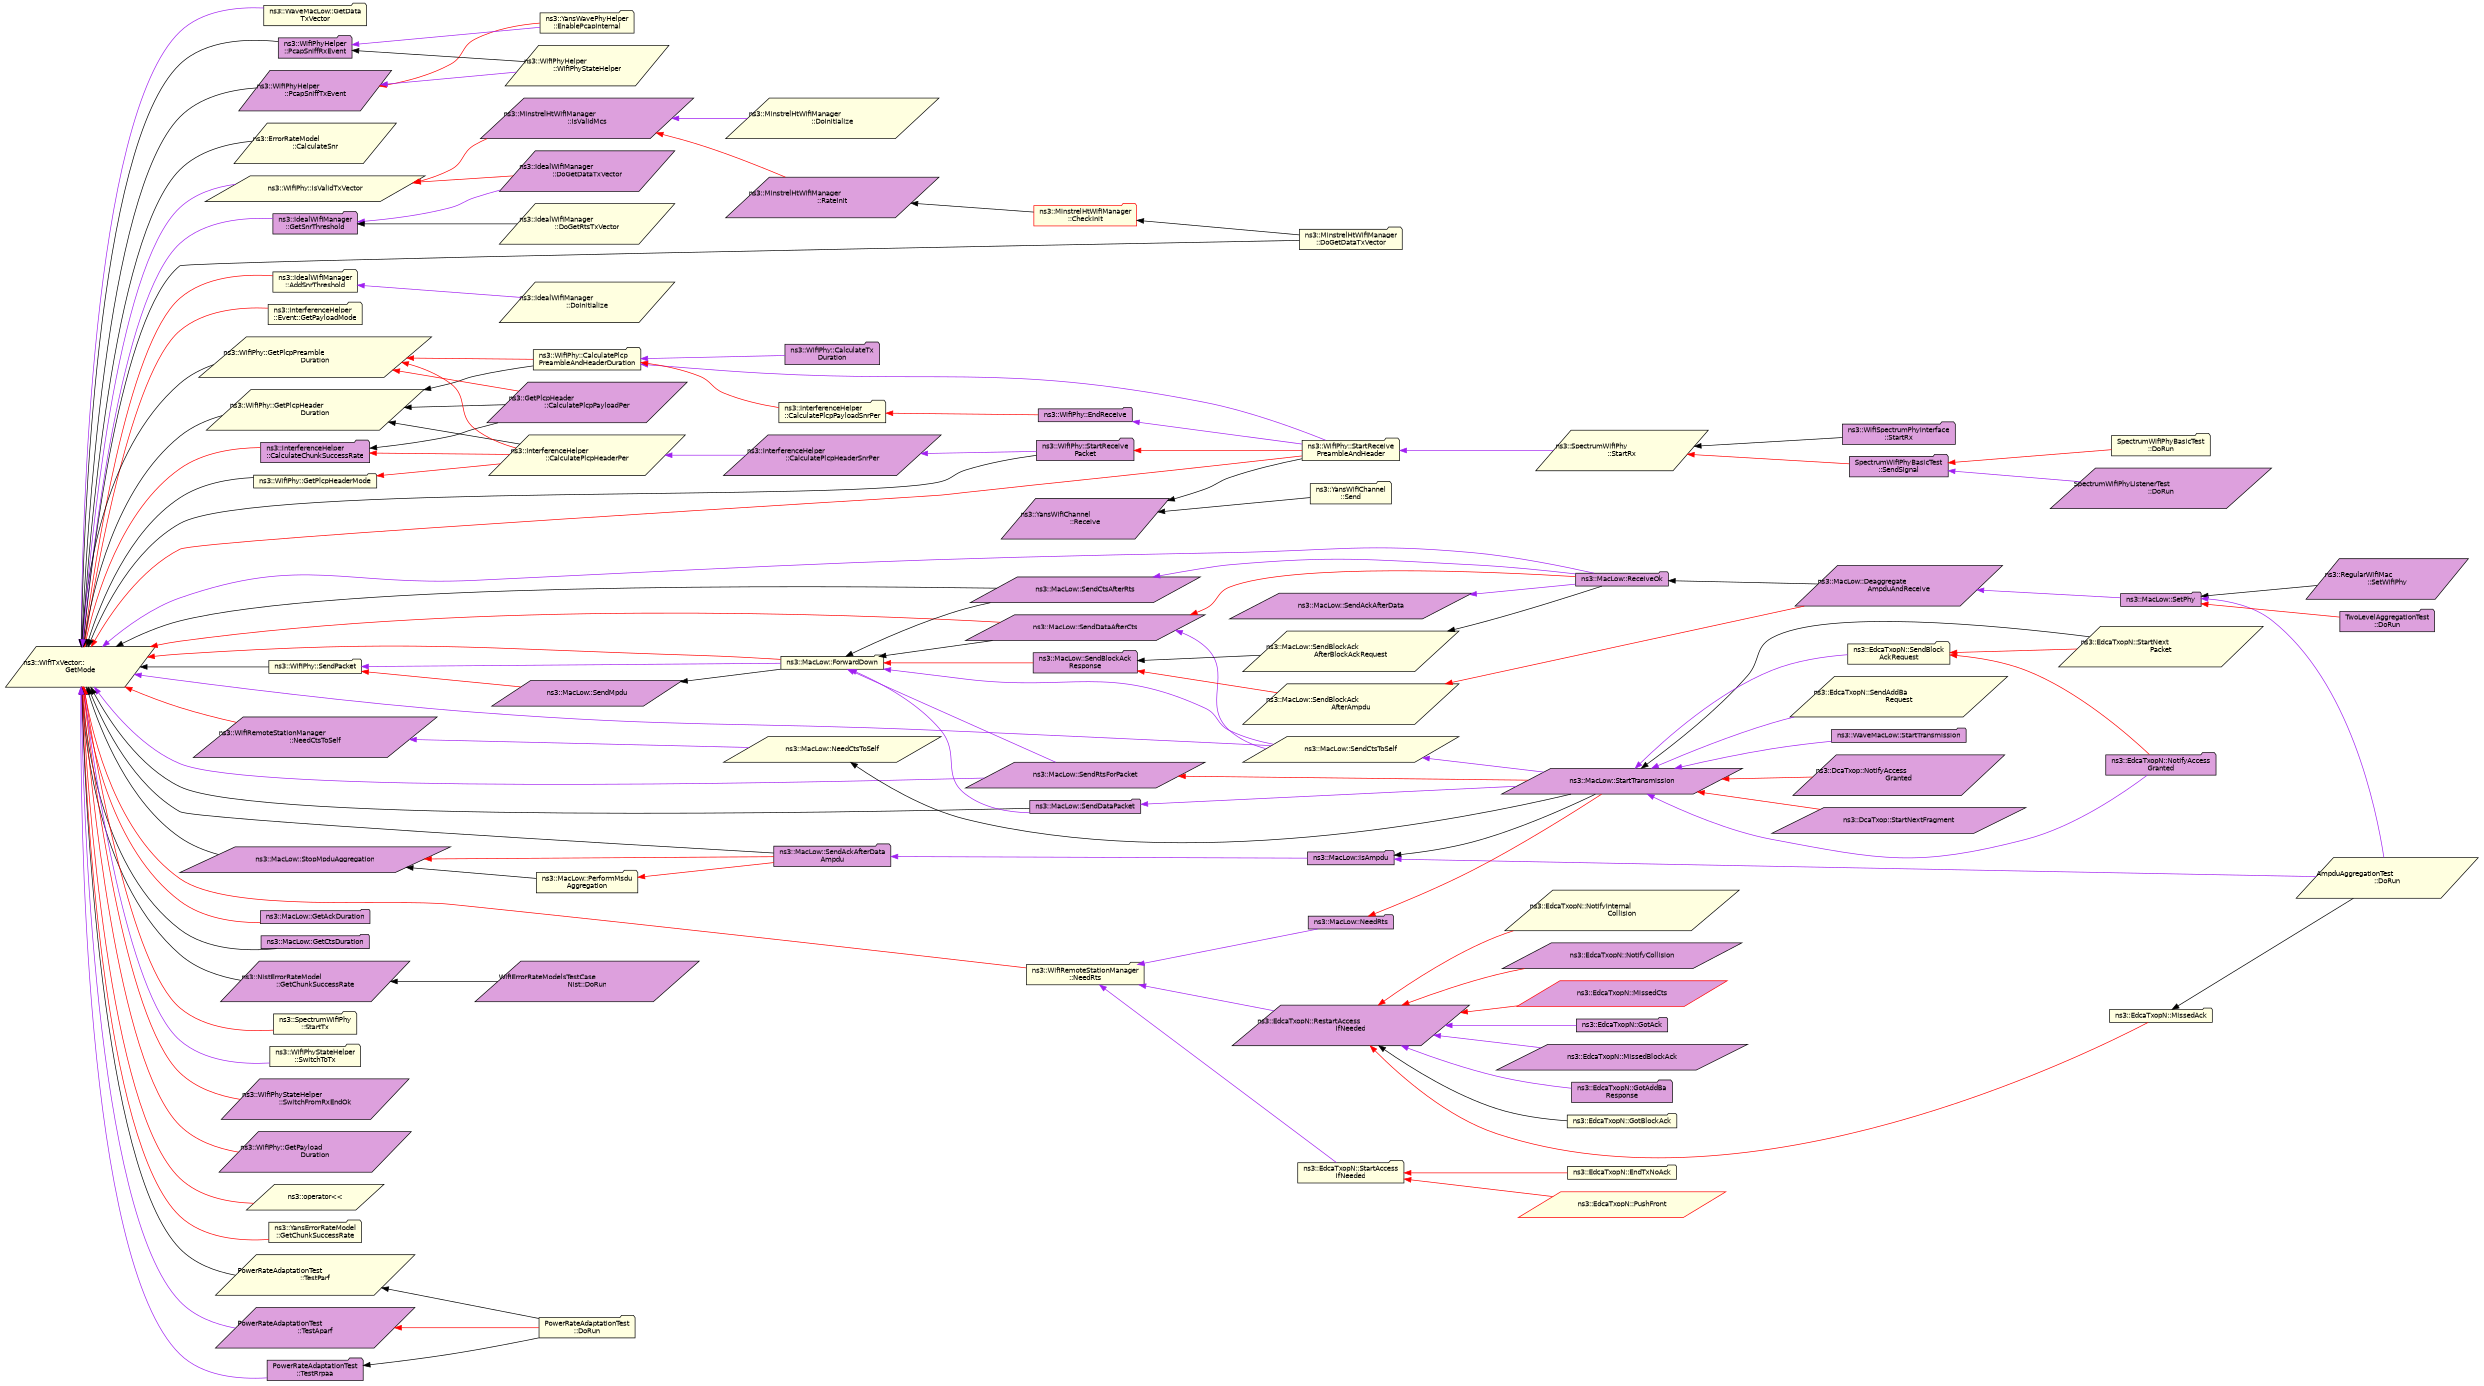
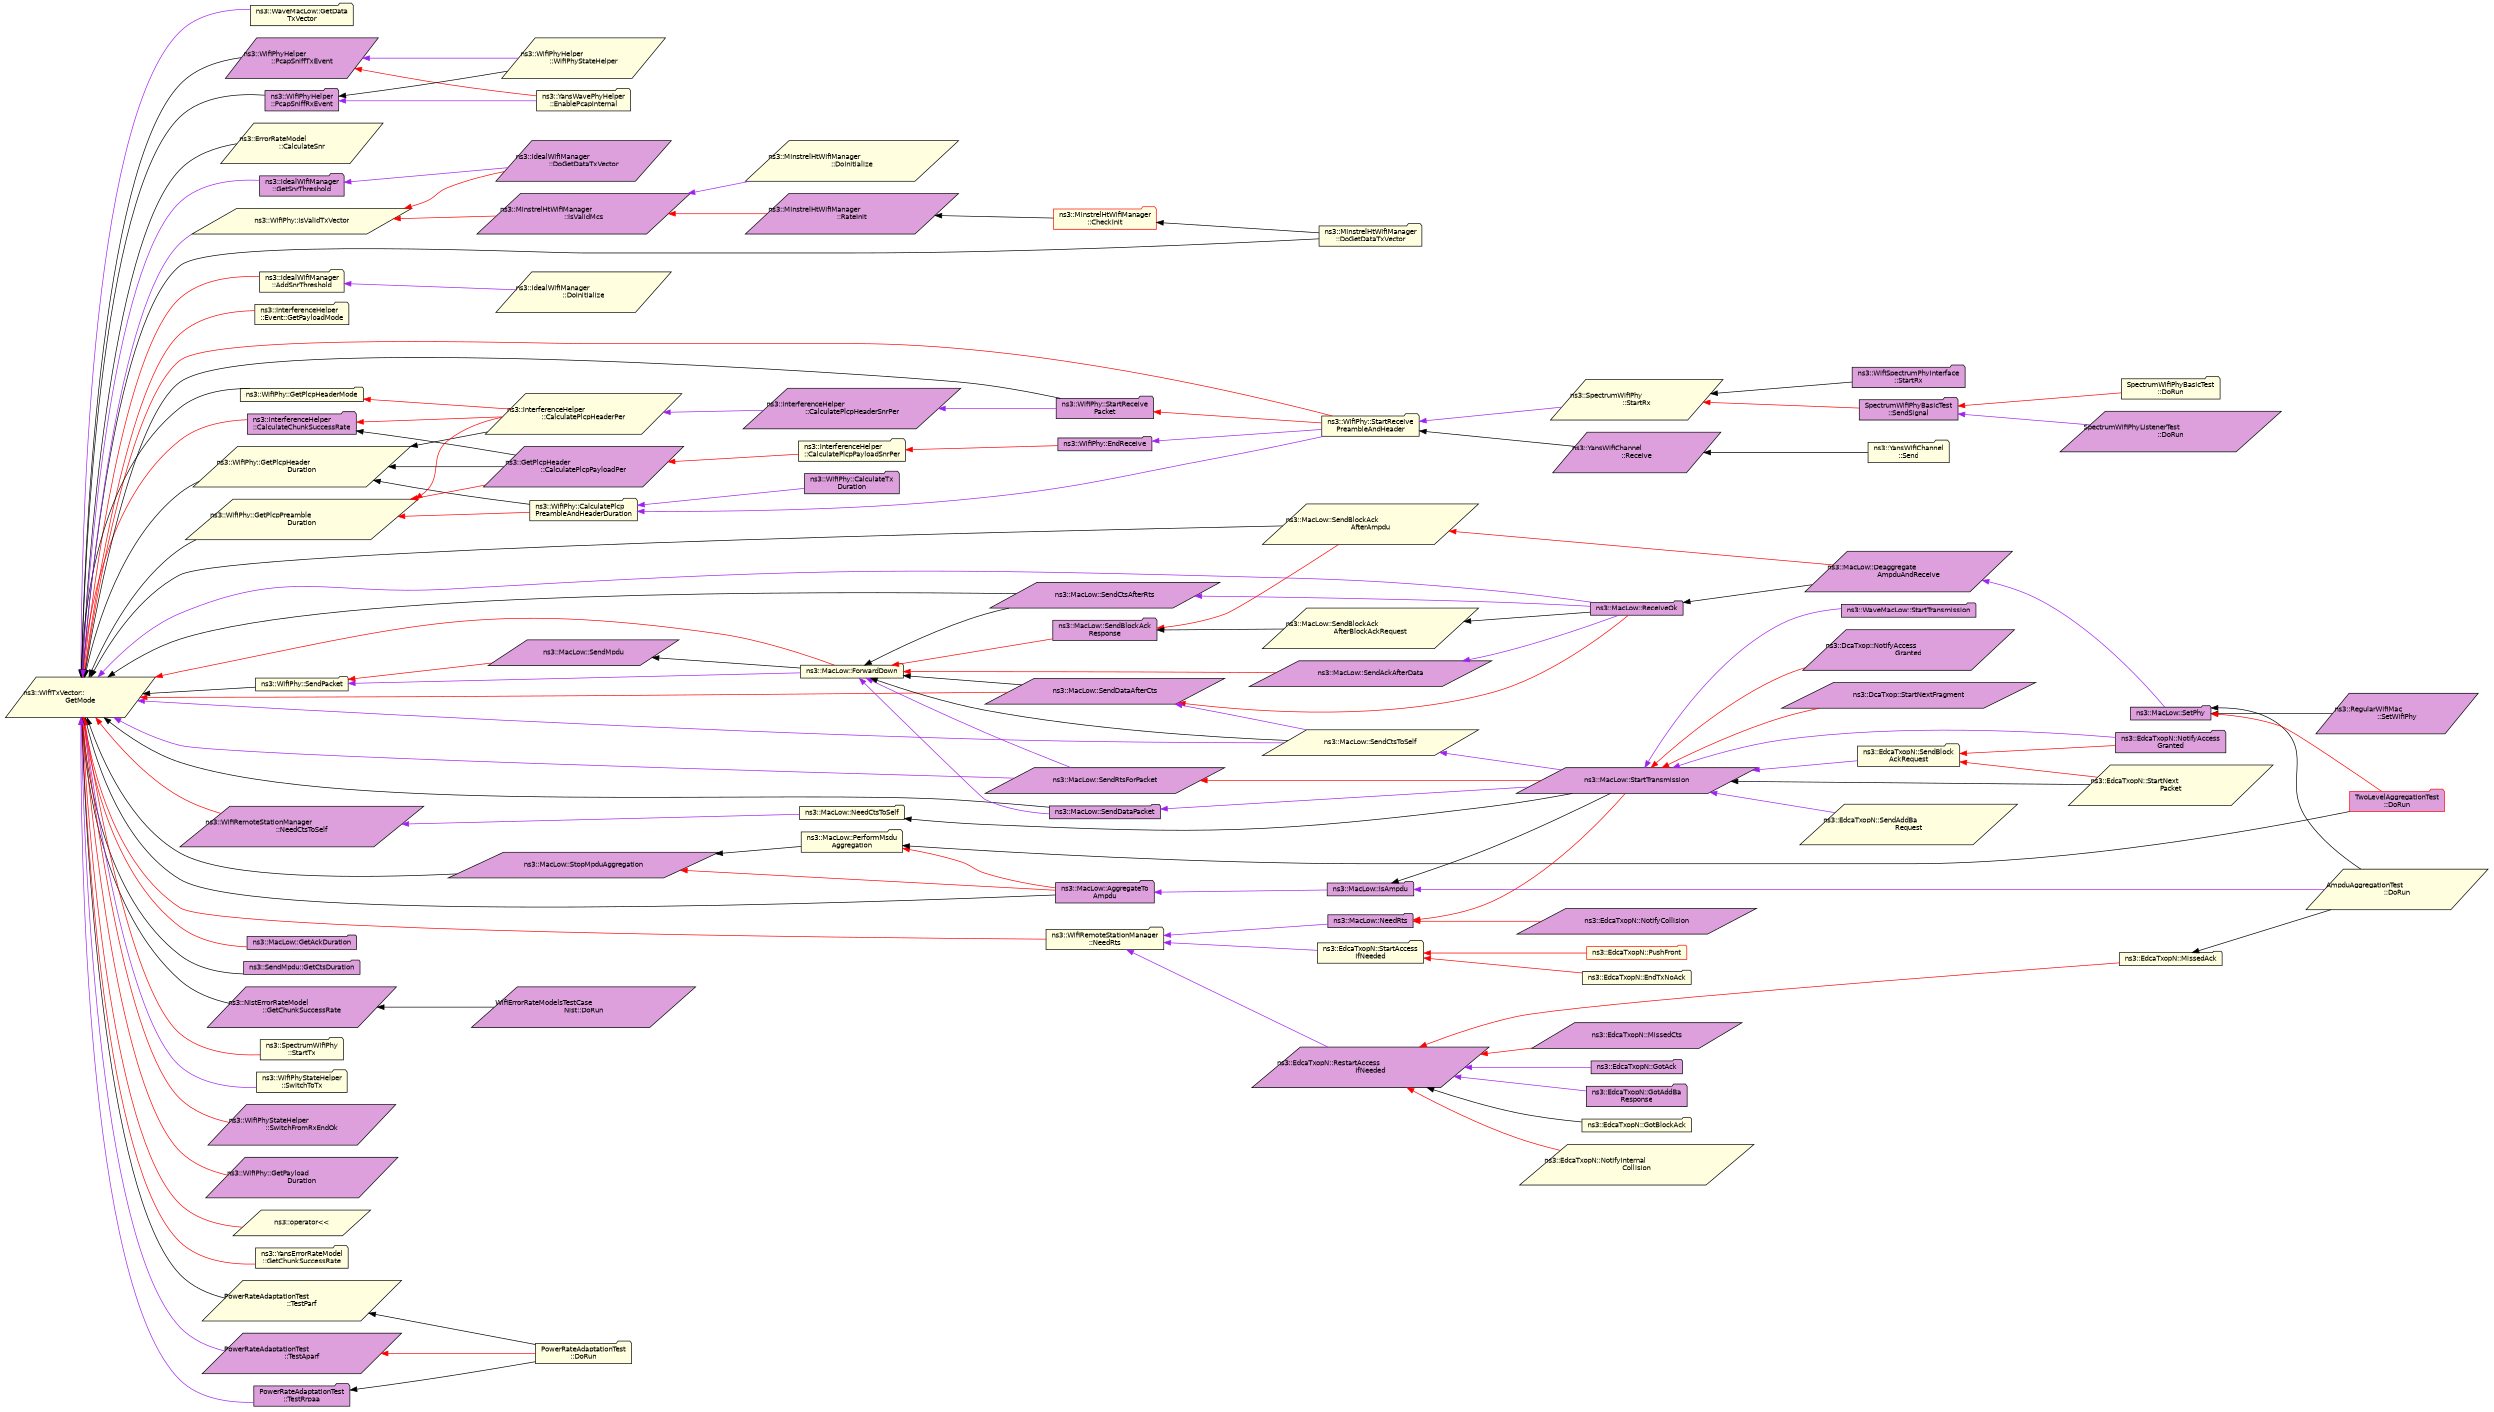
node "ns3::IdealWifiManager ::DoGetRtsTxVector": removed
edge "ns3::InterferenceHelper ::CalculatePlcpPayloadSnrPer" -> "ns3::WifiPhy::CalculatePlcp PreambleAndHeaderDuration": now "ns3::InterferenceHelper ::CalculatePlcpPayloadSnrPer" -> "ns3::GetPlcpHeader ::CalculatePlcpPayloadPer"
edge "ns3::WifiPhy::StartReceive PreambleAndHeader" -> "ns3::YansWifiChannel ::Receive": reversed
edge "ns3::MacLow::SendBlockAck AfterAmpdu" -> "ns3::WifiTxVector:: GetMode": added
node "TwoLevelAggregationTest ::DoRun": color black -> red
edge "ns3::MacLow::SendAckAfterData" -> "ns3::MacLow::ForwardDown": added
edge "ns3::MacLow::SendCtsToSelf" -> "ns3::MacLow::ForwardDown": color purple -> black
edge "AmpduAggregationTest ::DoRun" -> "ns3::MacLow::SetPhy": color purple -> black
node "ns3::MacLow::NeedCtsToSelf": shape parallelogram -> folder
node "ns3::MacLow::SendAckAfterData Ampdu": label "ns3::MacLow::SendAckAfterData Ampdu" -> "ns3::MacLow::AggregateTo Ampdu"
edge "TwoLevelAggregationTest ::DoRun" -> "ns3::MacLow::PerformMsdu Aggregation": added
node "ns3::MacLow::GetCtsDuration": label "ns3::MacLow::GetCtsDuration" -> "ns3::SendMpdu::GetCtsDuration"
edge "ns3::EdcaTxopN::NotifyCollision" -> "ns3::EdcaTxopN::RestartAccess IfNeeded": now "ns3::EdcaTxopN::NotifyCollision" -> "ns3::MacLow::NeedRts"
node "ns3::EdcaTxopN::MissedCts": color red -> black
node "ns3::EdcaTxopN::MissedBlockAck": removed
node "ns3::EdcaTxopN::PushFront": shape parallelogram -> folder
